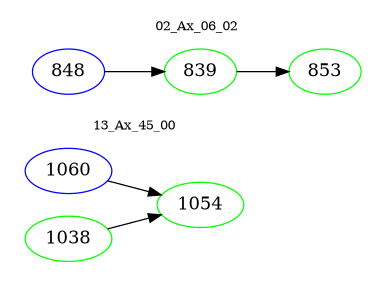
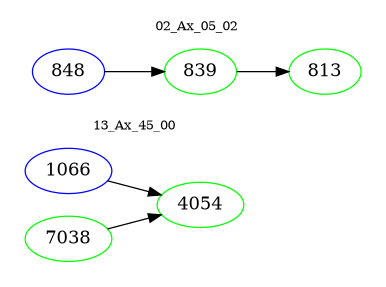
cluster "02_Ax_06_02": label "02_Ax_06_02" -> "02_Ax_05_02"
node "853": label "853" -> "813"
node "1060": label "1060" -> "1066"
node "1054": label "1054" -> "4054"
node "1038": label "1038" -> "7038"
